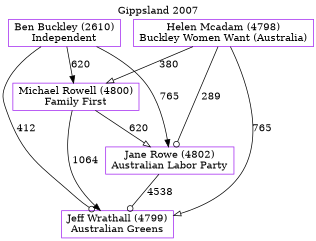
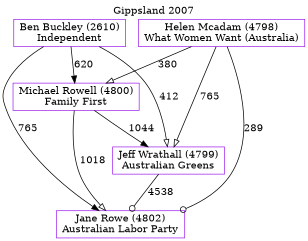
node "Helen Mcadam (4798) Buckley Women Want (Australia)": label "Helen Mcadam (4798) Buckley Women Want (Australia)" -> "Helen Mcadam (4798) What Women Want (Australia)"
edge "Michael Rowell (4800) Family First" -> "Jane Rowe (4802) Australian Labor Party": label "620" -> "1018"
edge "Ben Buckley (2610) Independent" -> "Jeff Wrathall (4799) Australian Greens": arrowhead odot -> onormal
edge "Michael Rowell (4800) Family First" -> "Jeff Wrathall (4799) Australian Greens": label "1064" -> "1044"
edge "Jane Rowe (4802) Australian Labor Party" -> "Jeff Wrathall (4799) Australian Greens": reversed
